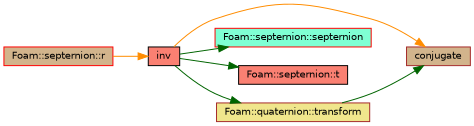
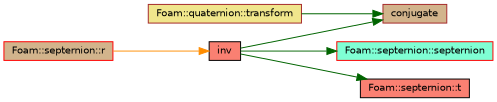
edge "inv" -> "conjugate": color darkorange -> darkgreen
edge "inv" -> "Foam::quaternion::transform": removed
